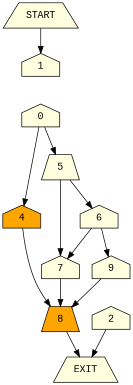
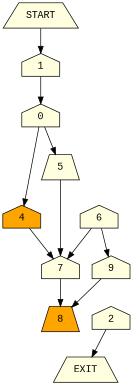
edge "1" -> "0": added
edge "5" -> "6": removed
edge "4" -> "8": now "4" -> "7"
edge "8" -> "EXIT": removed
